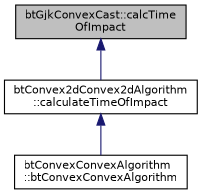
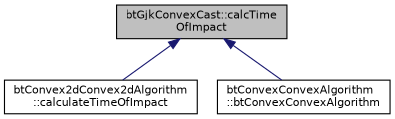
edge "btConvexConvexAlgorithm ::btConvexConvexAlgorithm" -> "btConvex2dConvex2dAlgorithm ::calculateTimeOfImpact": now "btConvexConvexAlgorithm ::btConvexConvexAlgorithm" -> "btGjkConvexCast::calcTime OfImpact"
